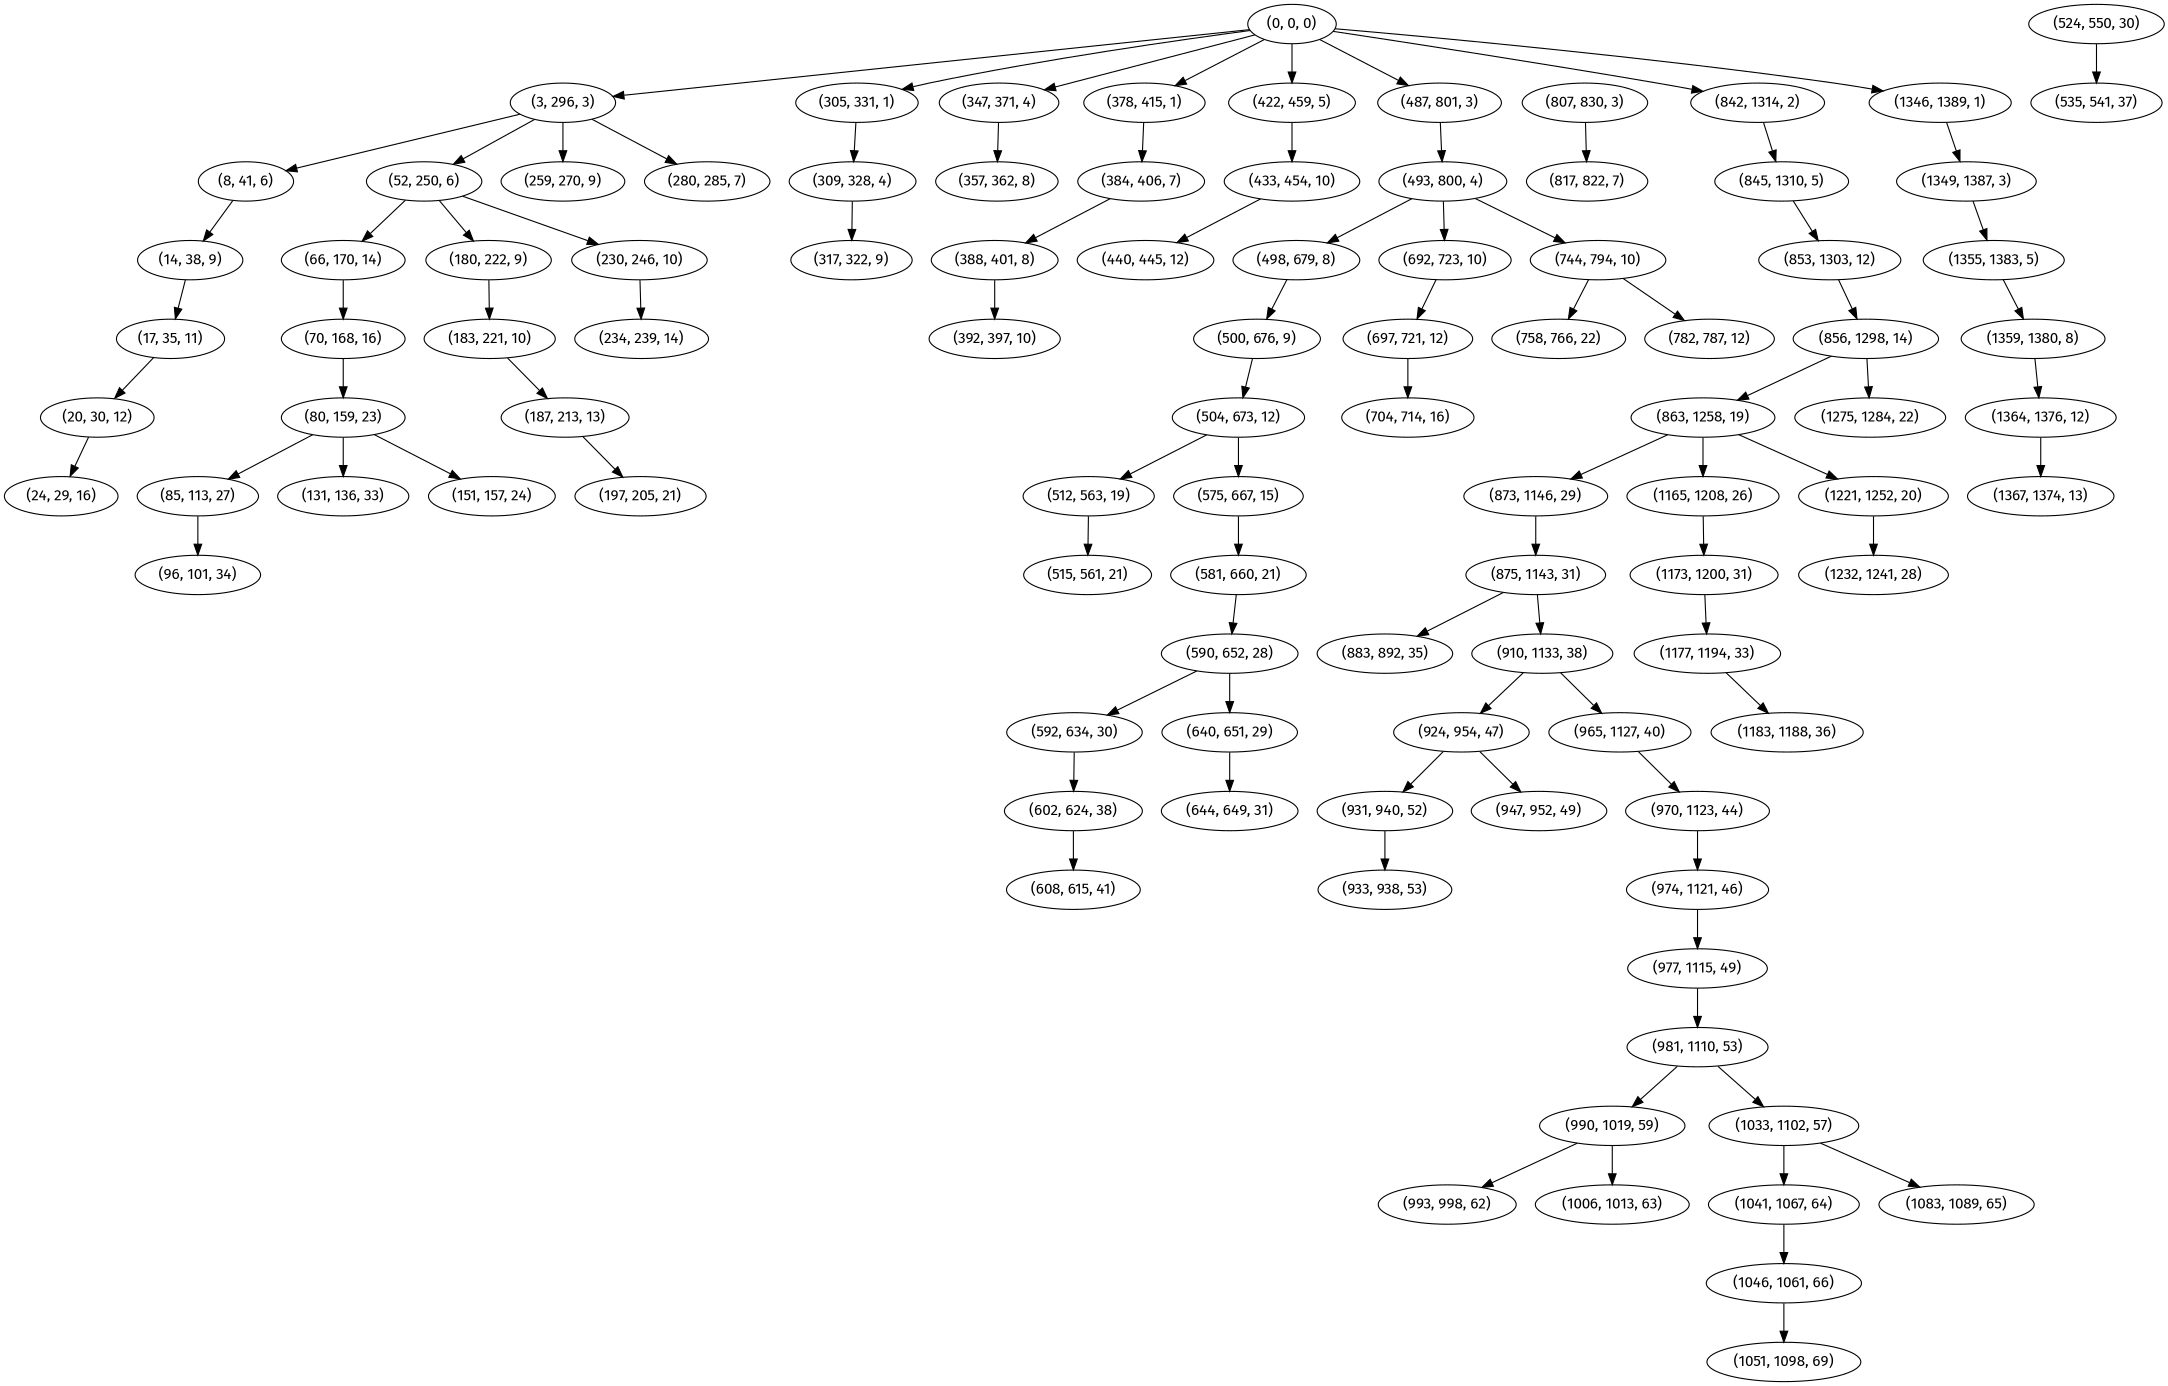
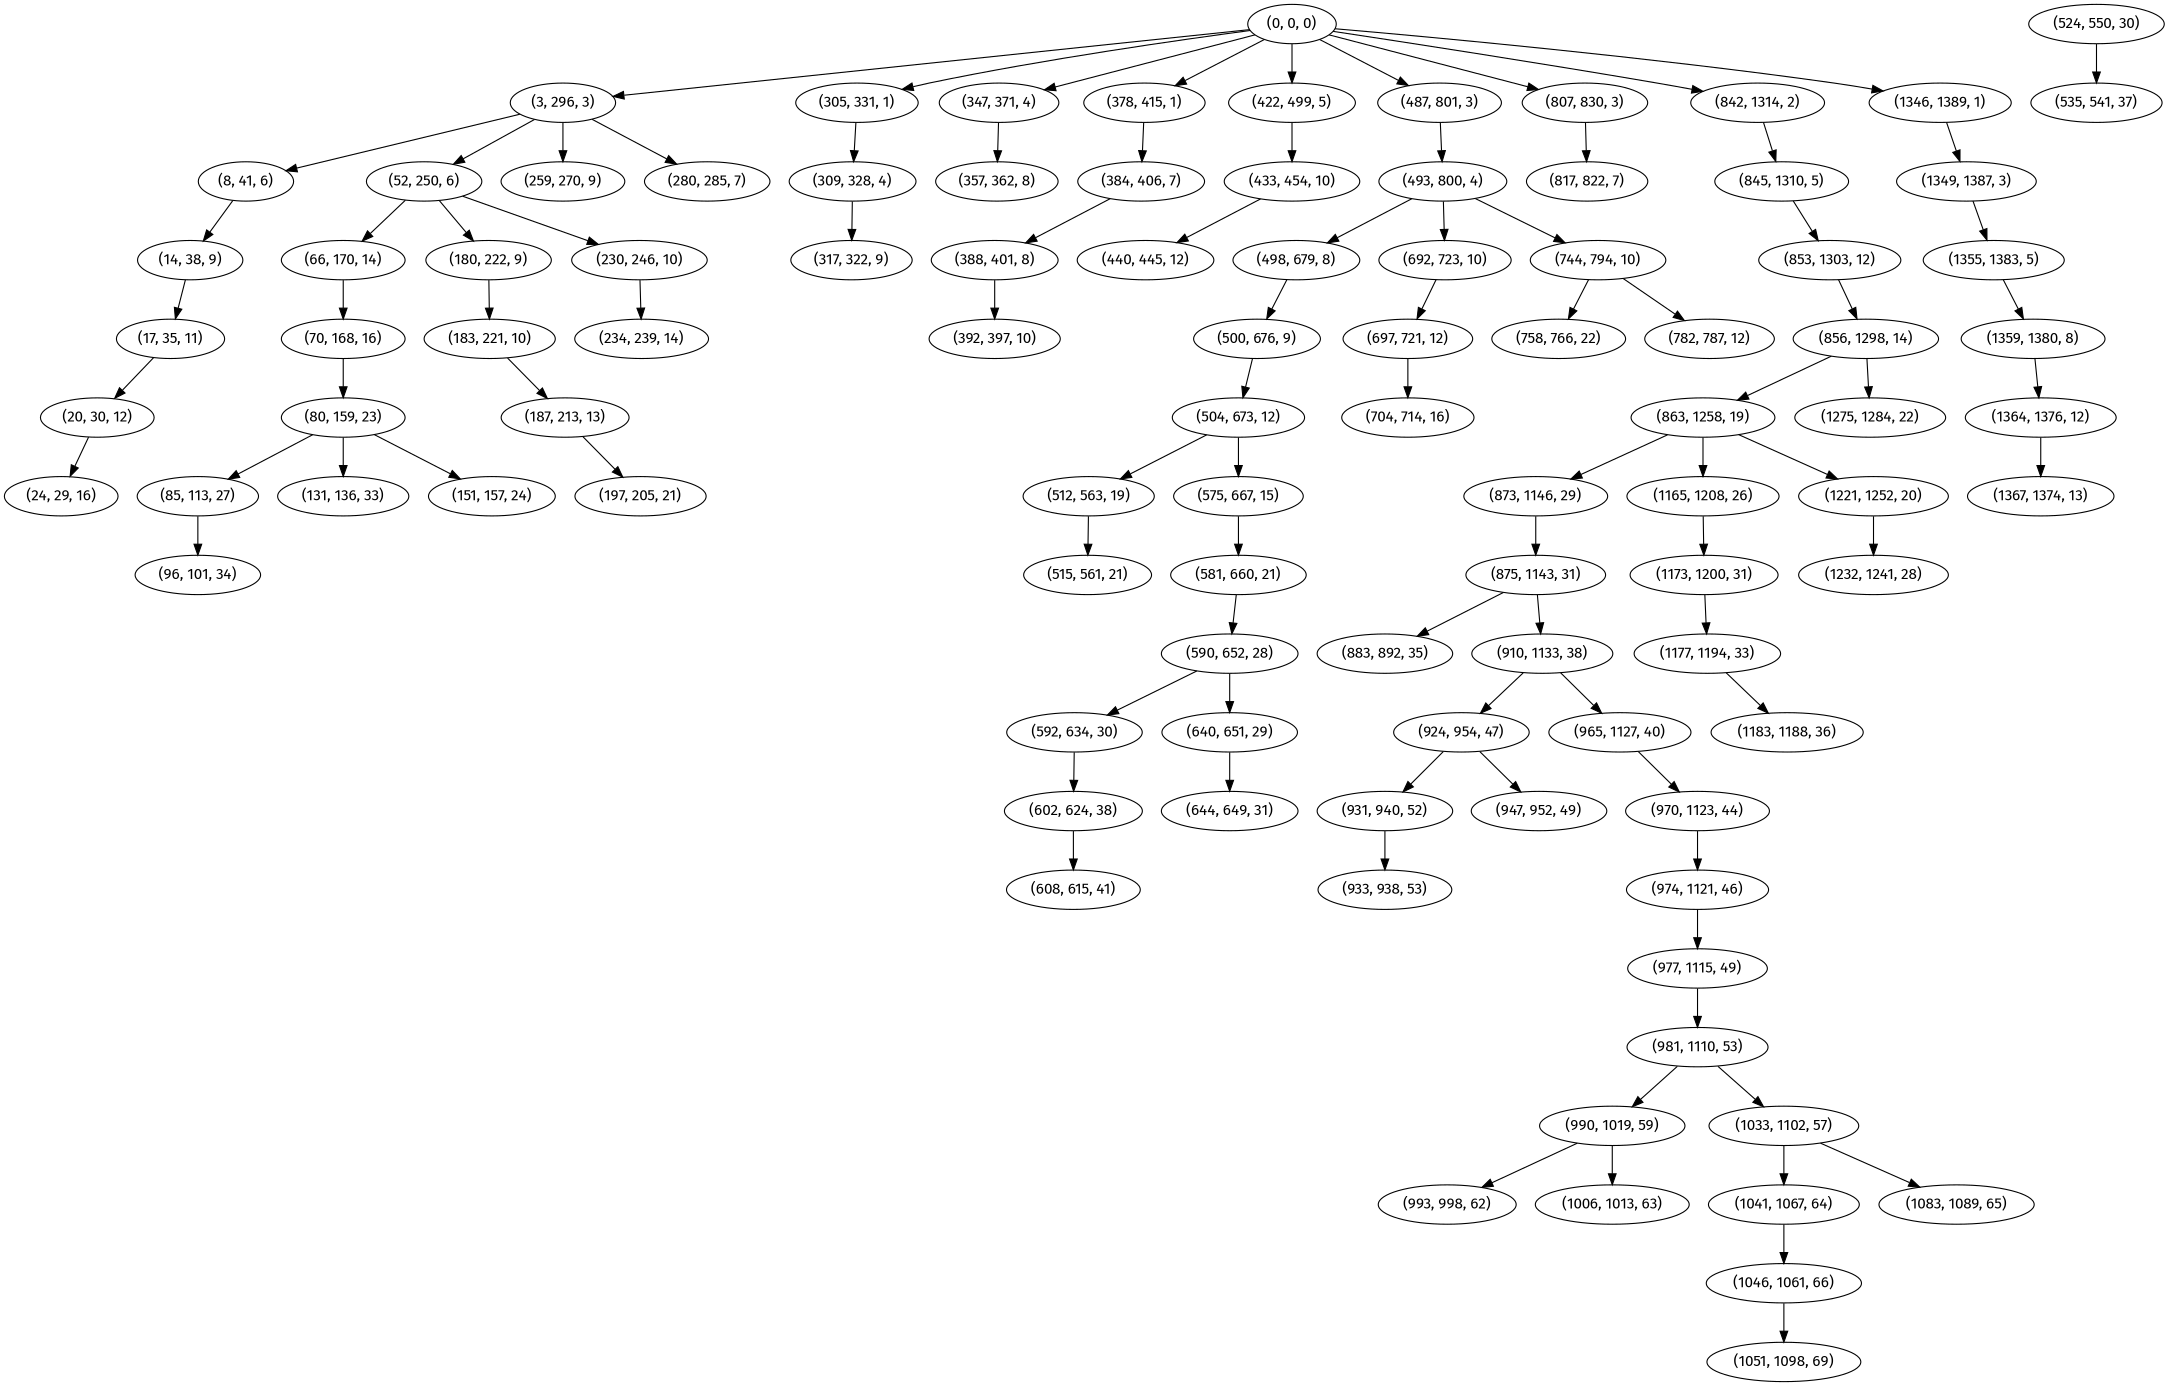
edge "(0, 0, 0)" -> "(807, 830, 3)": added
node "(422, 459, 5)": label "(422, 459, 5)" -> "(422, 499, 5)"
